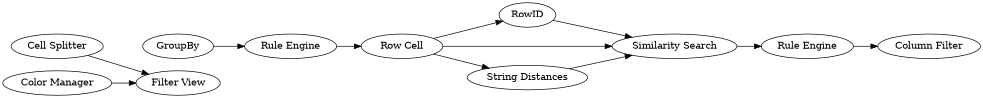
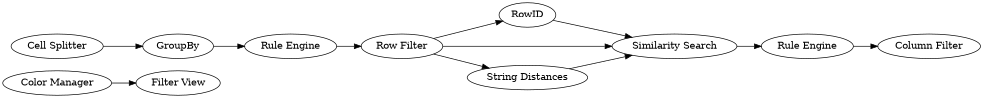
node "Row Cell": label "Row Cell" -> "Row Filter"
edge "Cell Splitter" -> "Filter View": now "Cell Splitter" -> "GroupBy"
